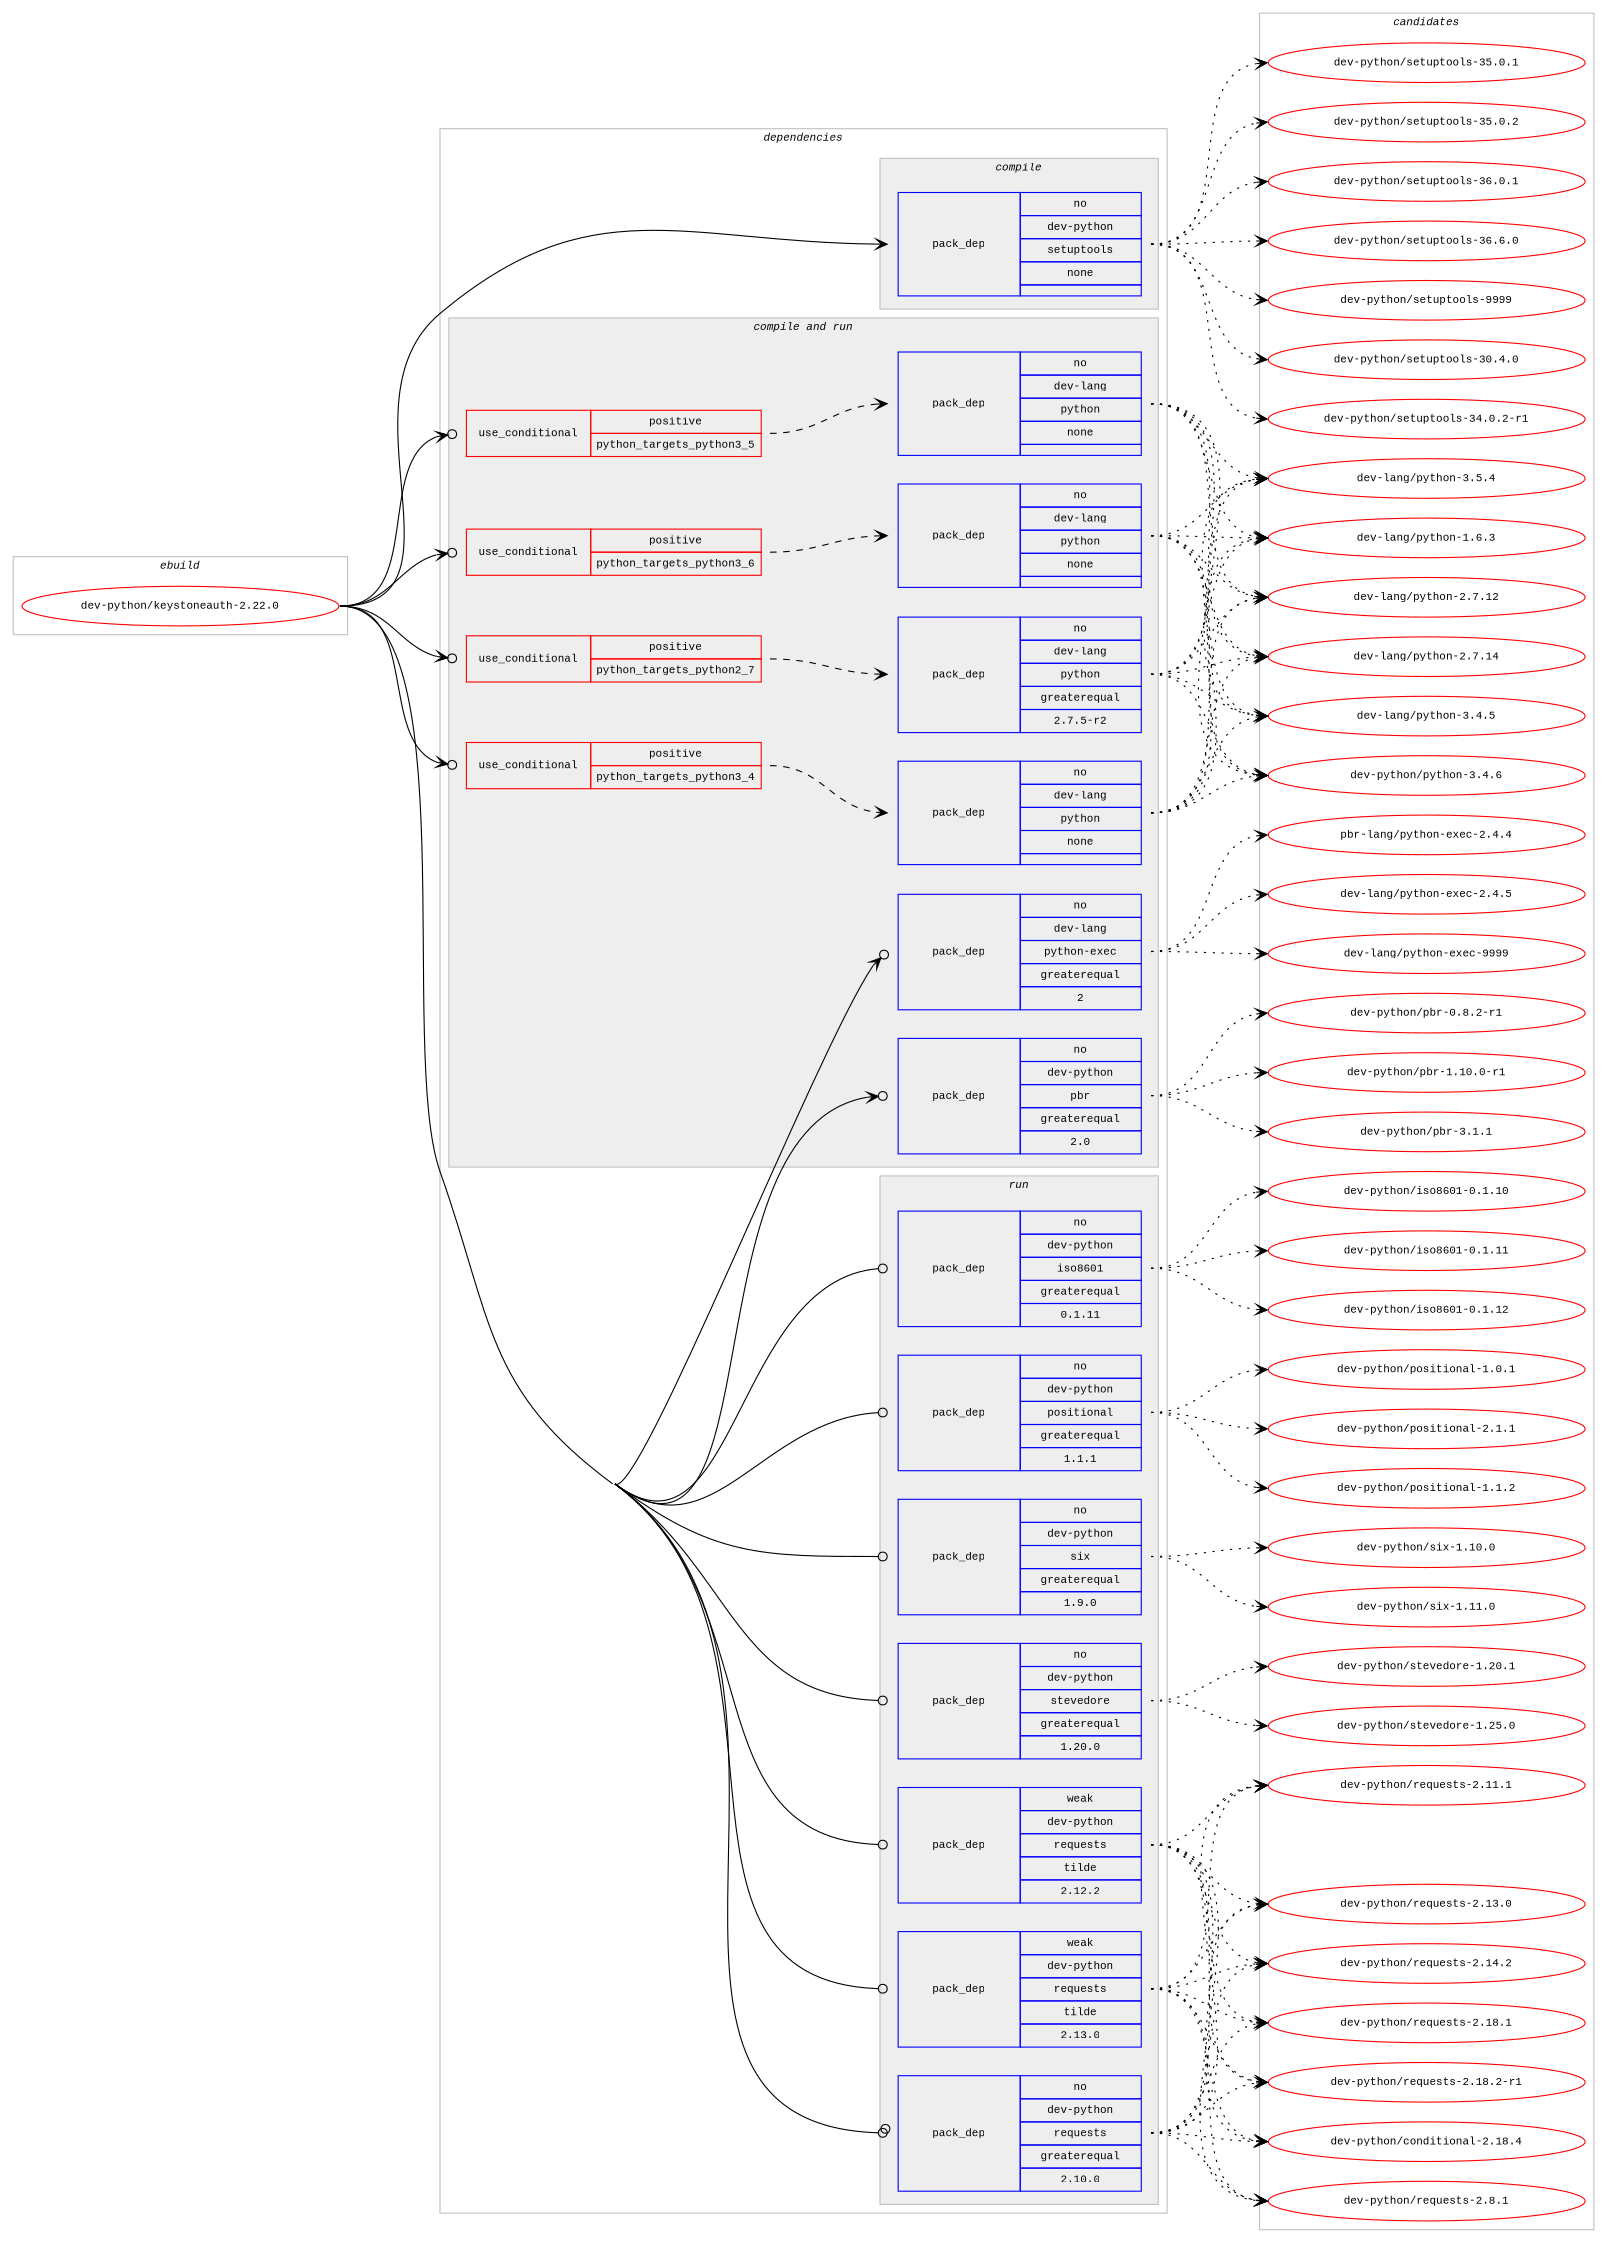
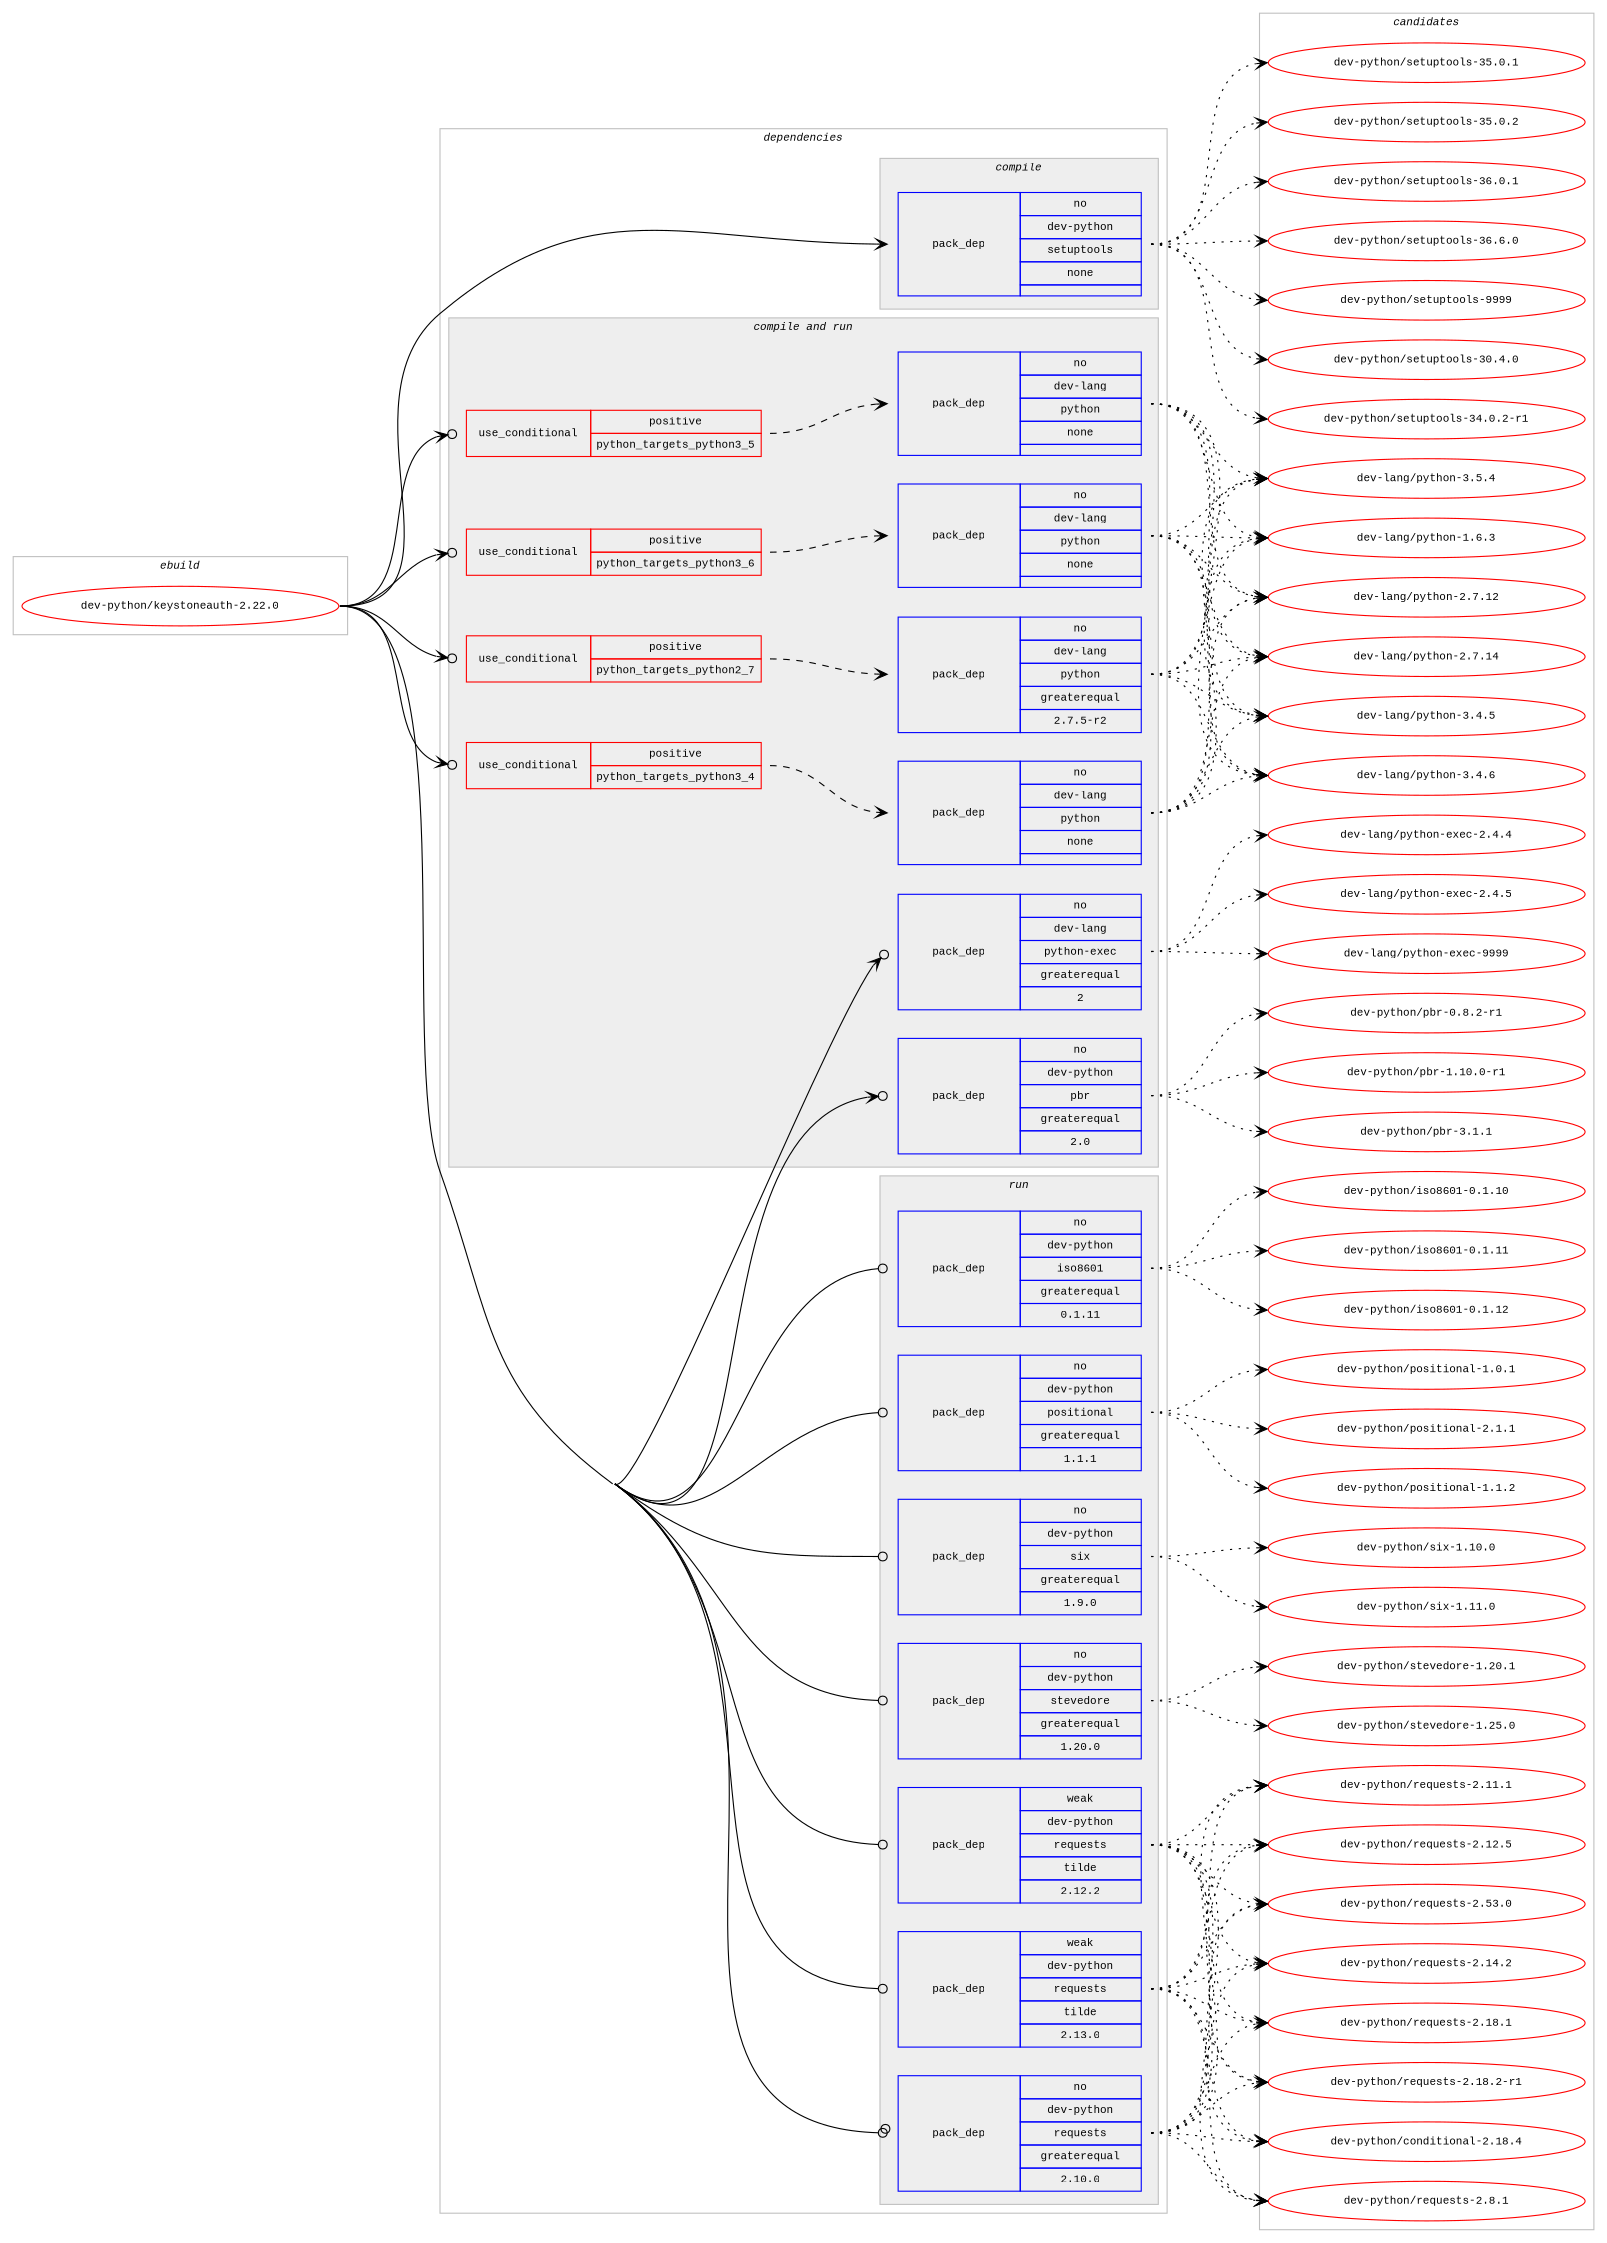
node "dev-python/python-3.4.6": label "dev-python/python-3.4.6" -> "dev-lang/python-3.4.6"
node "pbr-lang/python-exec-2.4.4": label "pbr-lang/python-exec-2.4.4" -> "dev-lang/python-exec-2.4.4"
node "dev-python/requests-2.12.5": added
node "dev-python/requests-2.13.0": label "dev-python/requests-2.13.0" -> "dev-python/requests-2.53.0"
